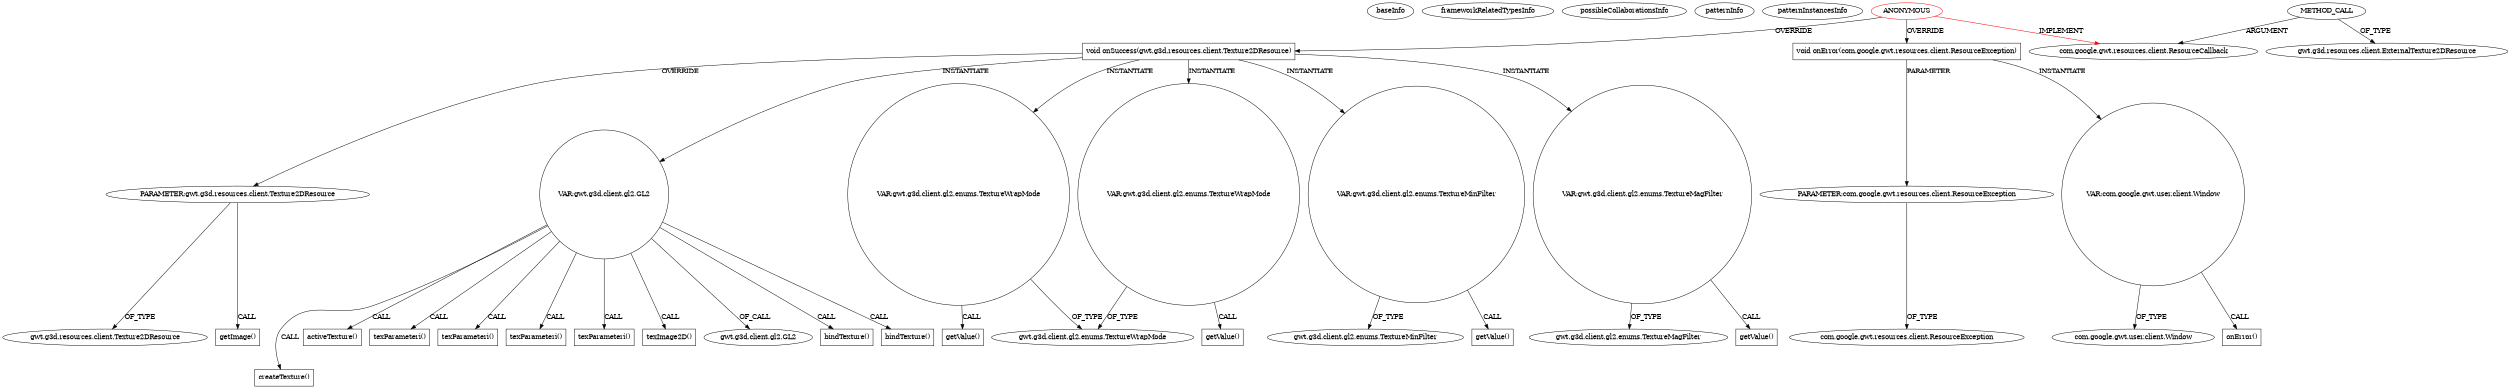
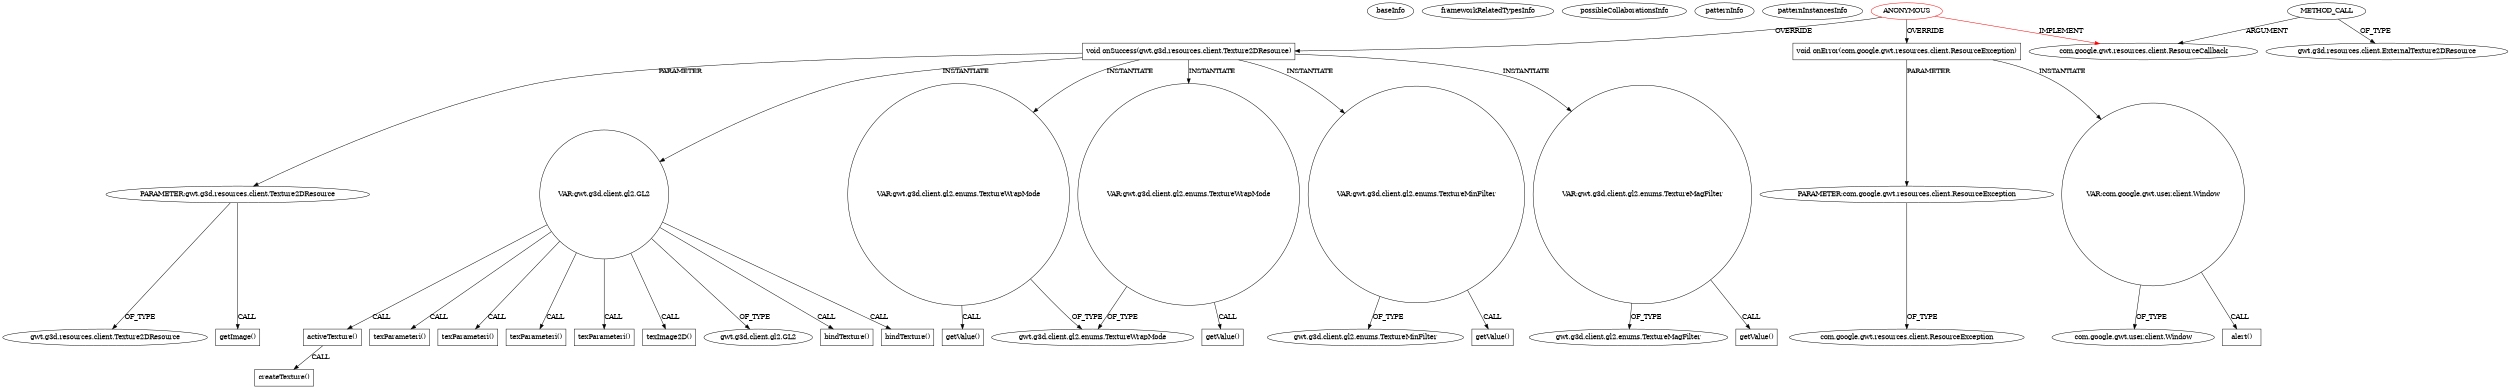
edge "void onSuccess(gwt.g3d.resources.client.Texture2DResource)" -> "PARAMETER:gwt.g3d.resources.client.Texture2DResource": label "OVERRIDE" -> "PARAMETER"
edge "VAR:gwt.g3d.client.gl2.GL2" -> "createTexture()": now "activeTexture()" -> "createTexture()"
edge "VAR:gwt.g3d.client.gl2.GL2" -> "gwt.g3d.client.gl2.GL2": label "OF_CALL" -> "OF_TYPE"
node "onError()": label "onError()" -> "alert()"
